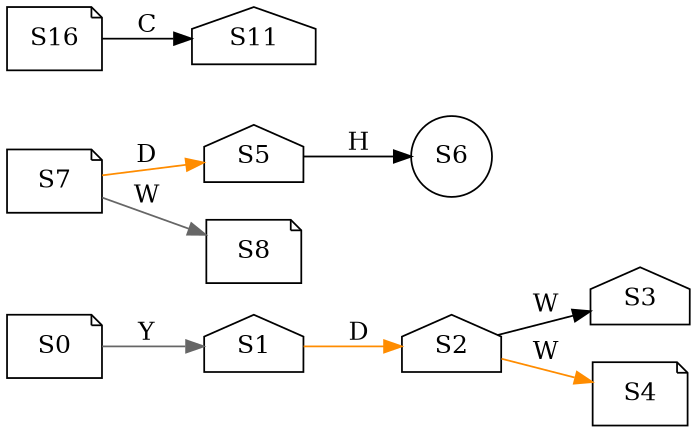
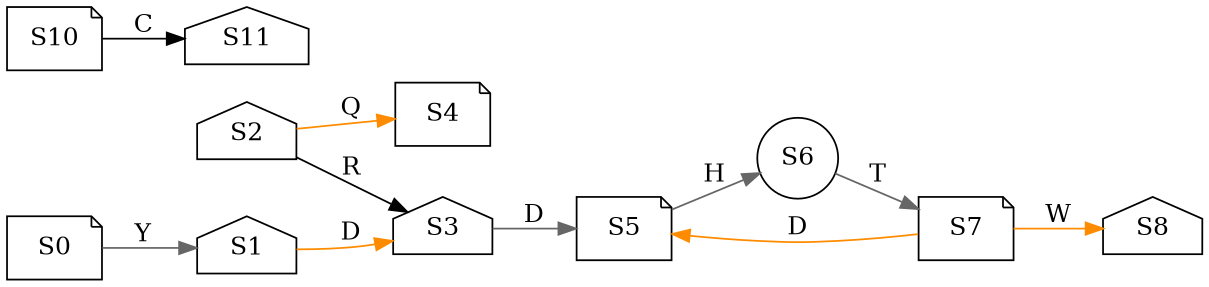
node "S16": label "S16" -> "S10"
node "S5": shape house -> note
edge "S5" -> "S6": color black -> gray40
edge "S6" -> "S7": added, label "T"
edge "S7" -> "S8": color gray40 -> darkorange
edge "S3" -> "S5": added, label "D"
node "S8": shape note -> house
edge "S2" -> "S3": label "W" -> "R"
edge "S1" -> "S2": now "S1" -> "S3"
edge "S2" -> "S4": label "W" -> "Q"
